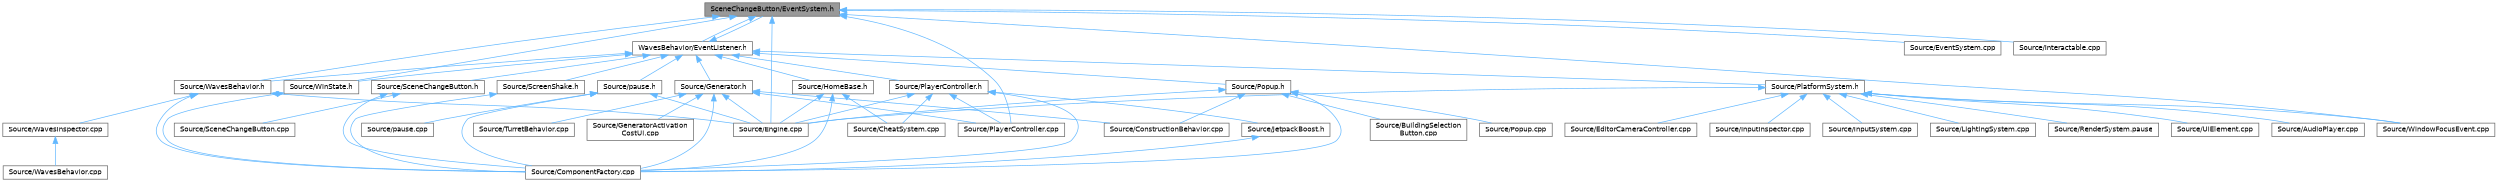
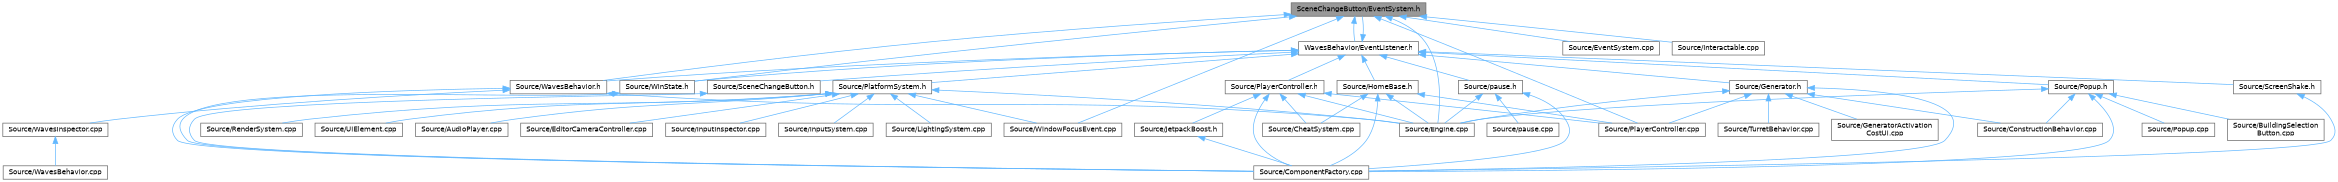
edge "Source/PlayerController.cpp" -> "Source/HomeBase.h": added
node "Source/SceneChangeButton.cpp": removed
node "Source/RenderSystem.pause": label "Source/RenderSystem.pause" -> "Source/RenderSystem.cpp"
